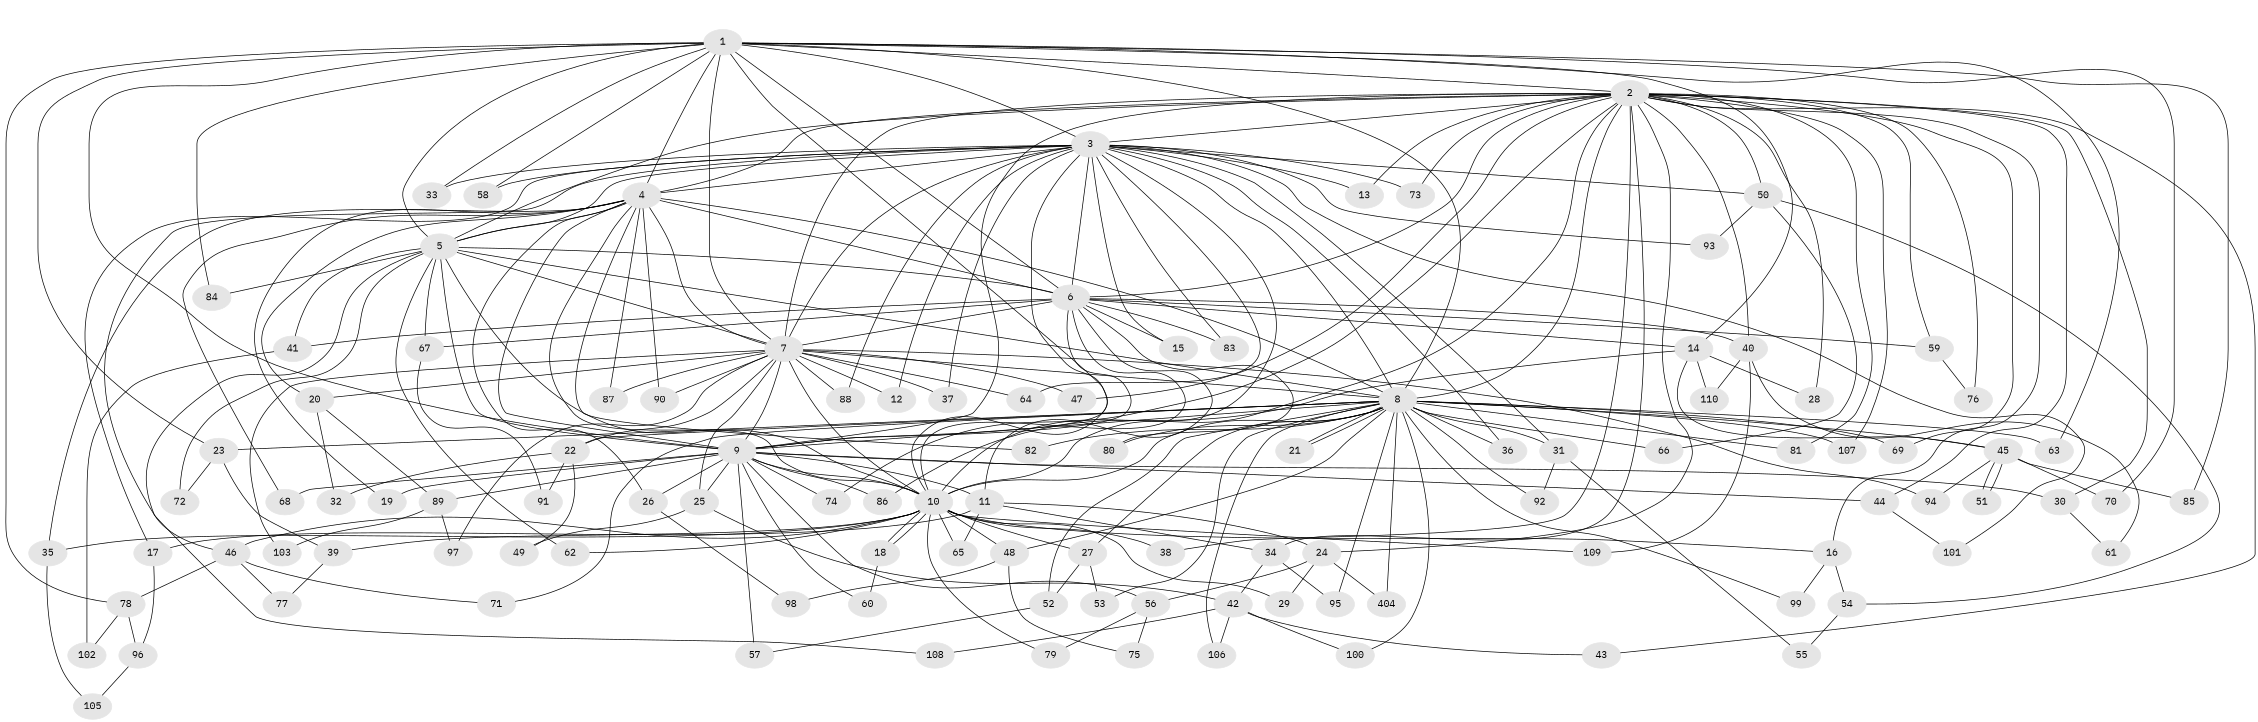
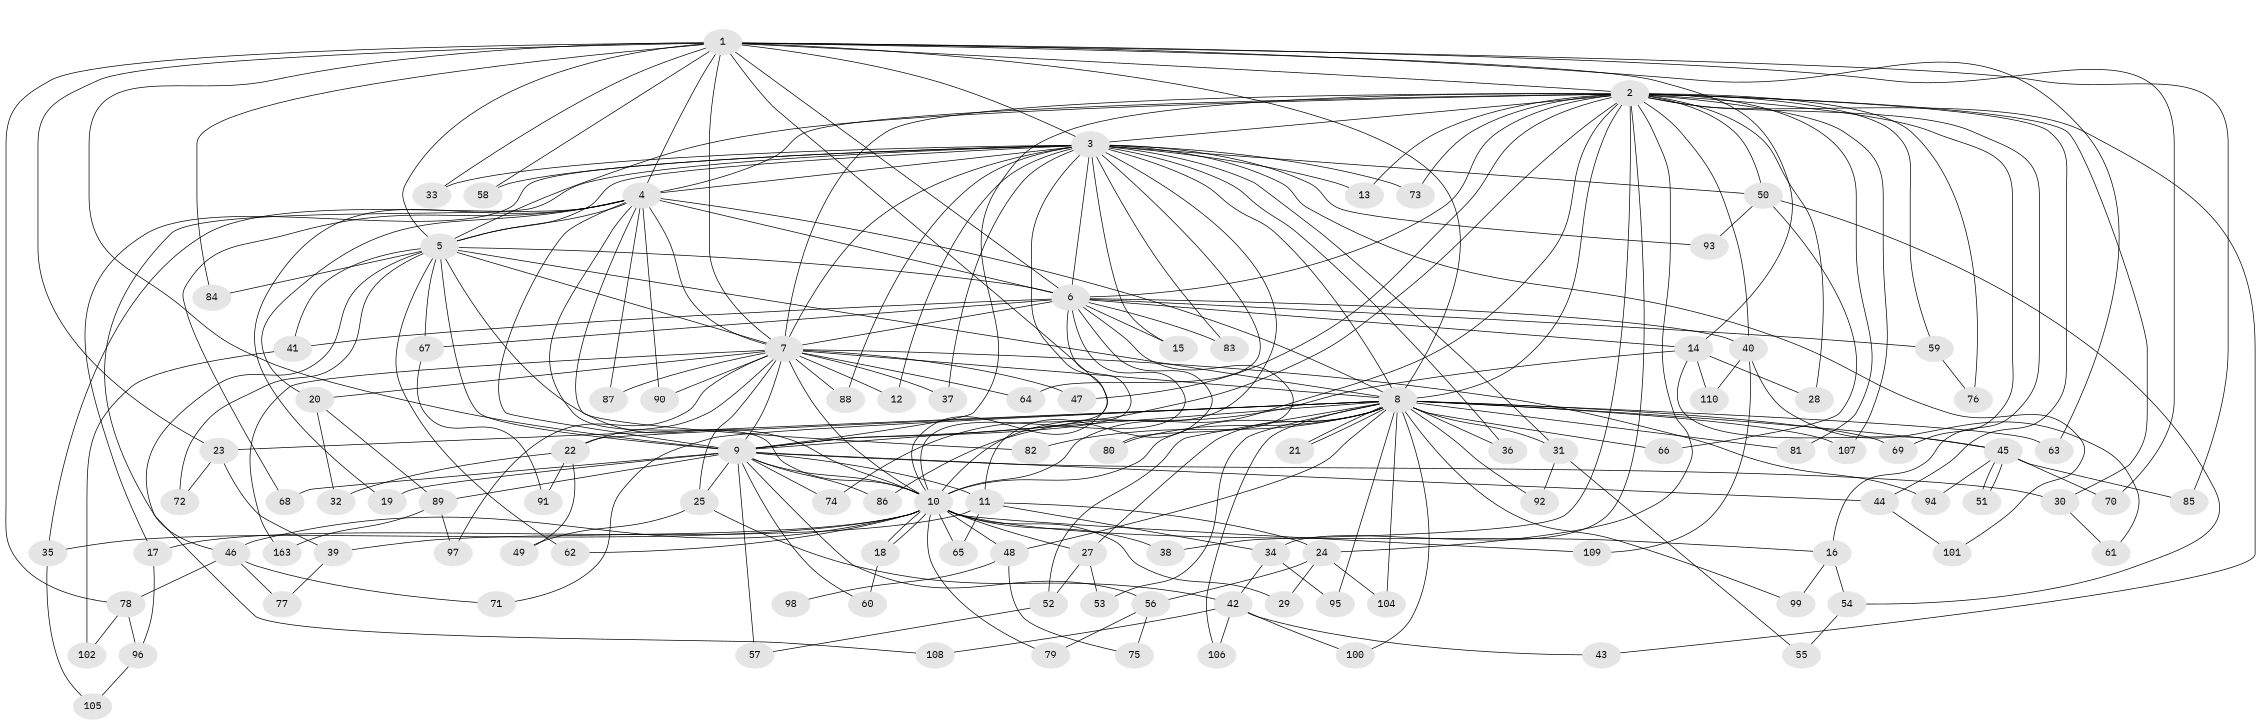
node "26": removed
node "103": label "103" -> "163"
node "404": label "404" -> "104"
